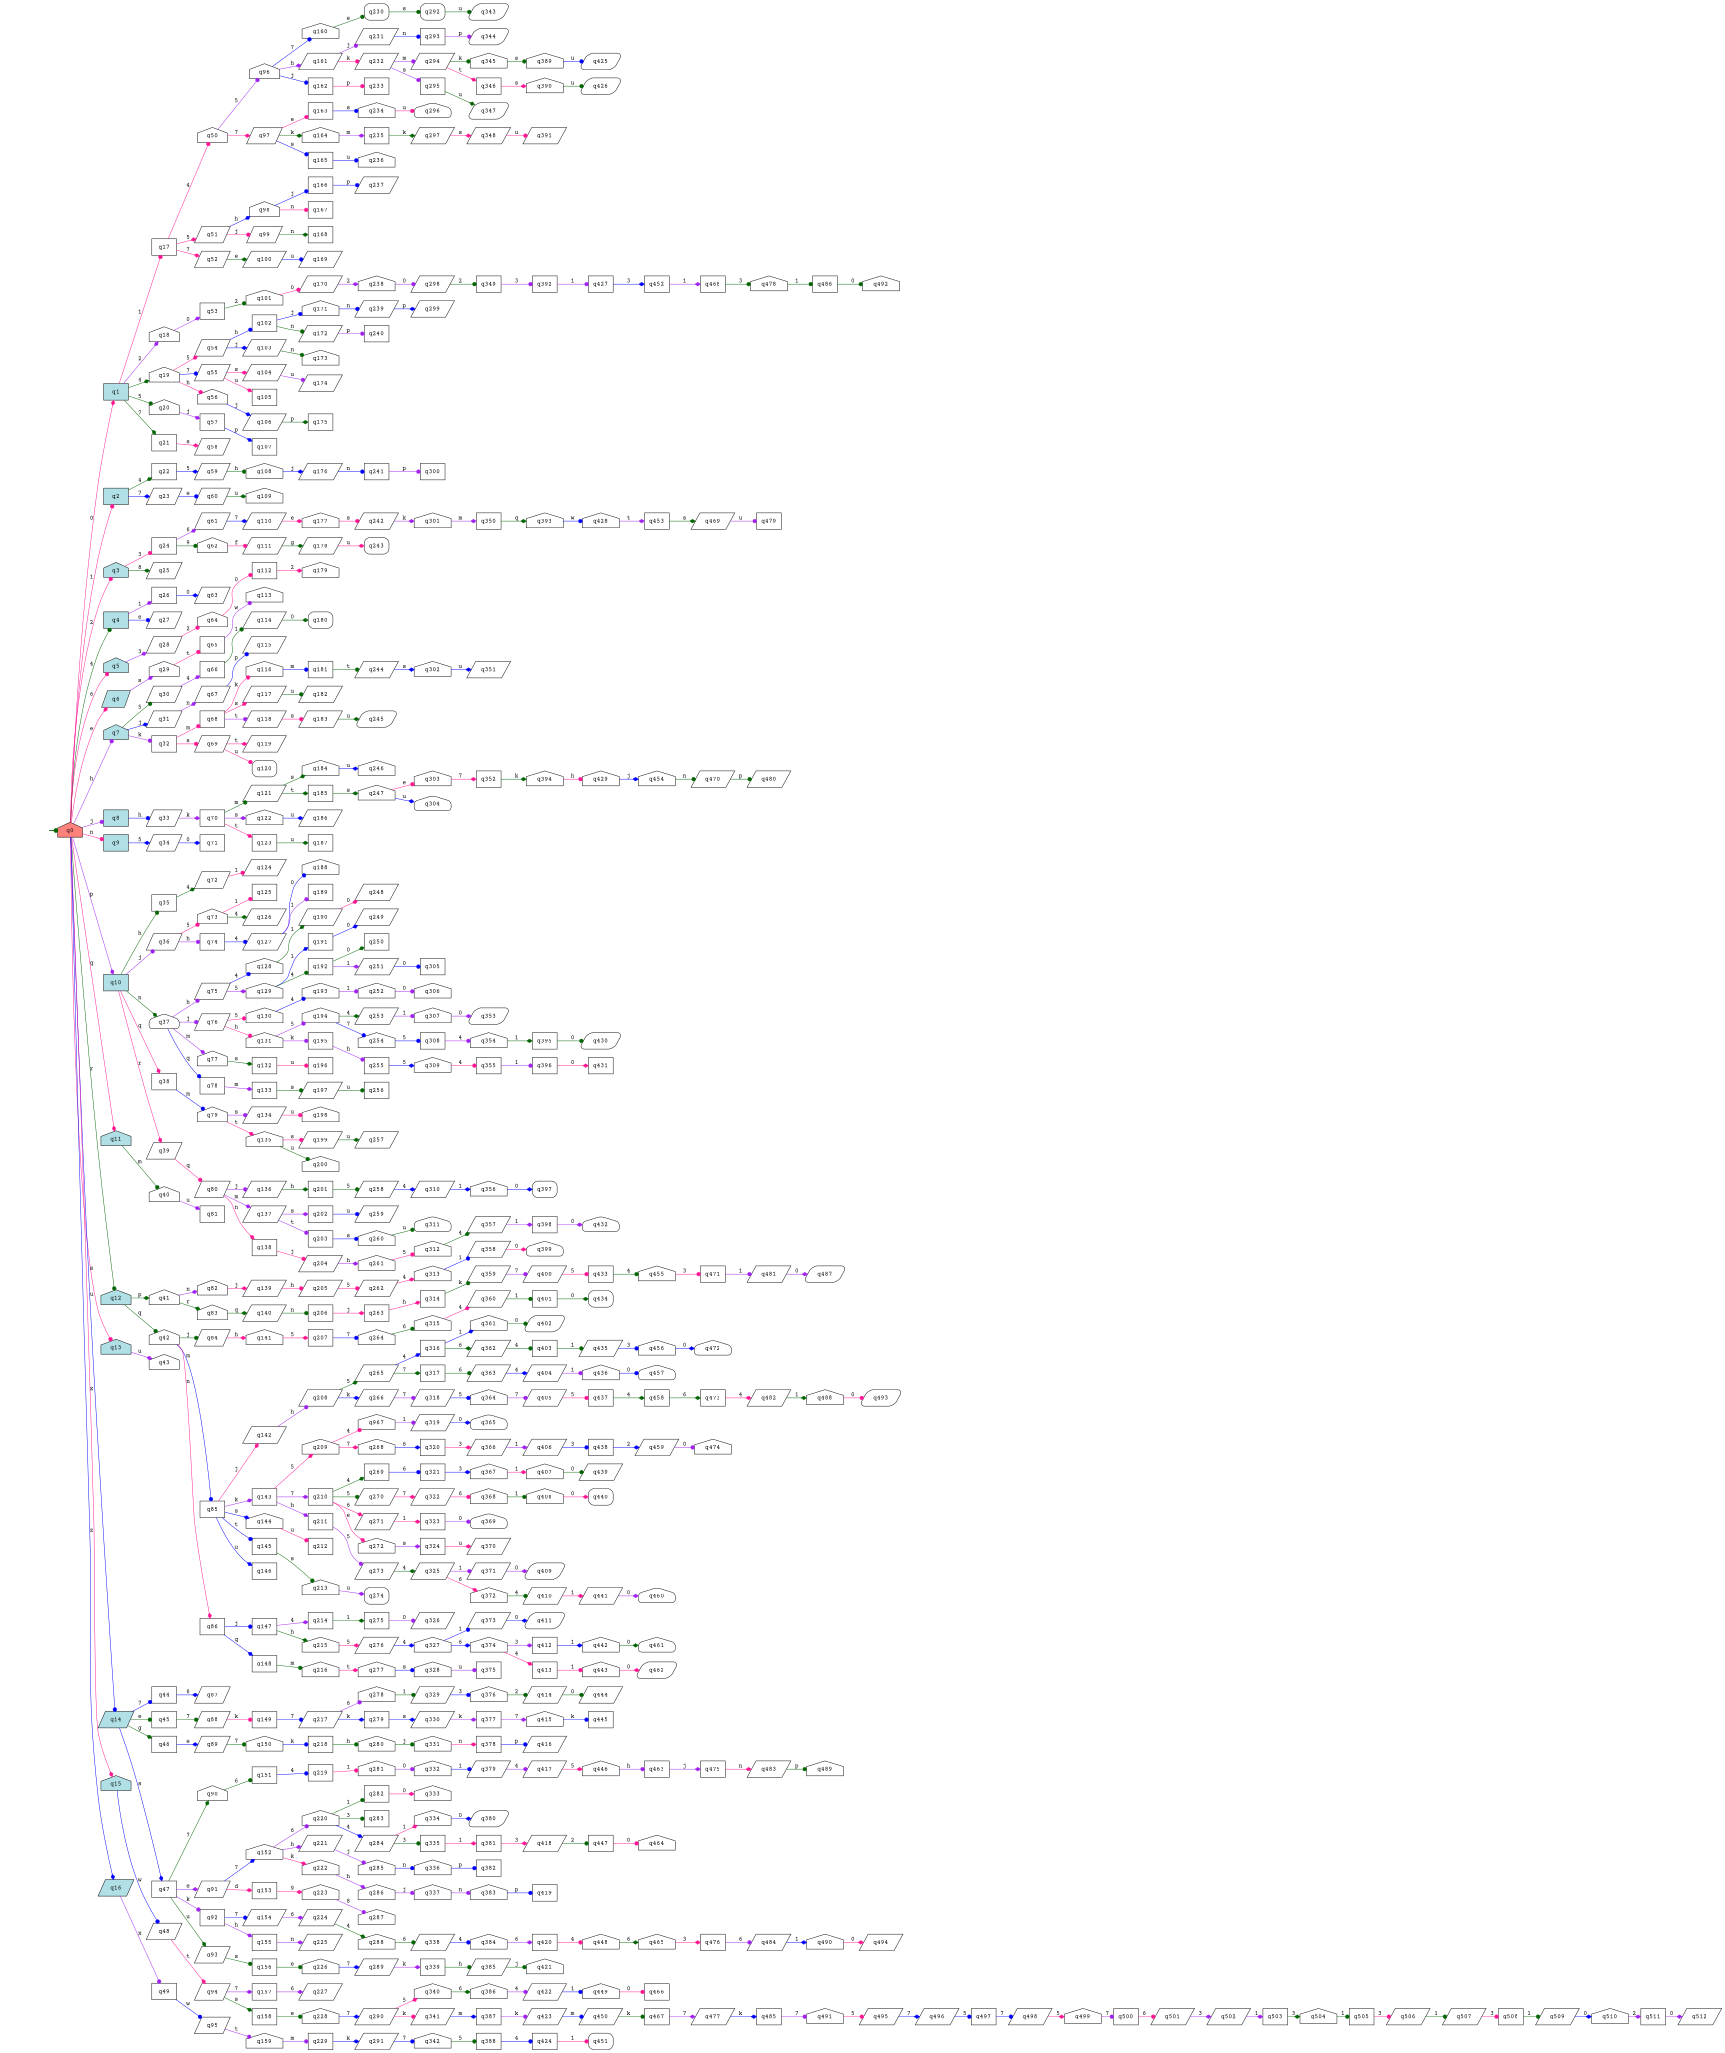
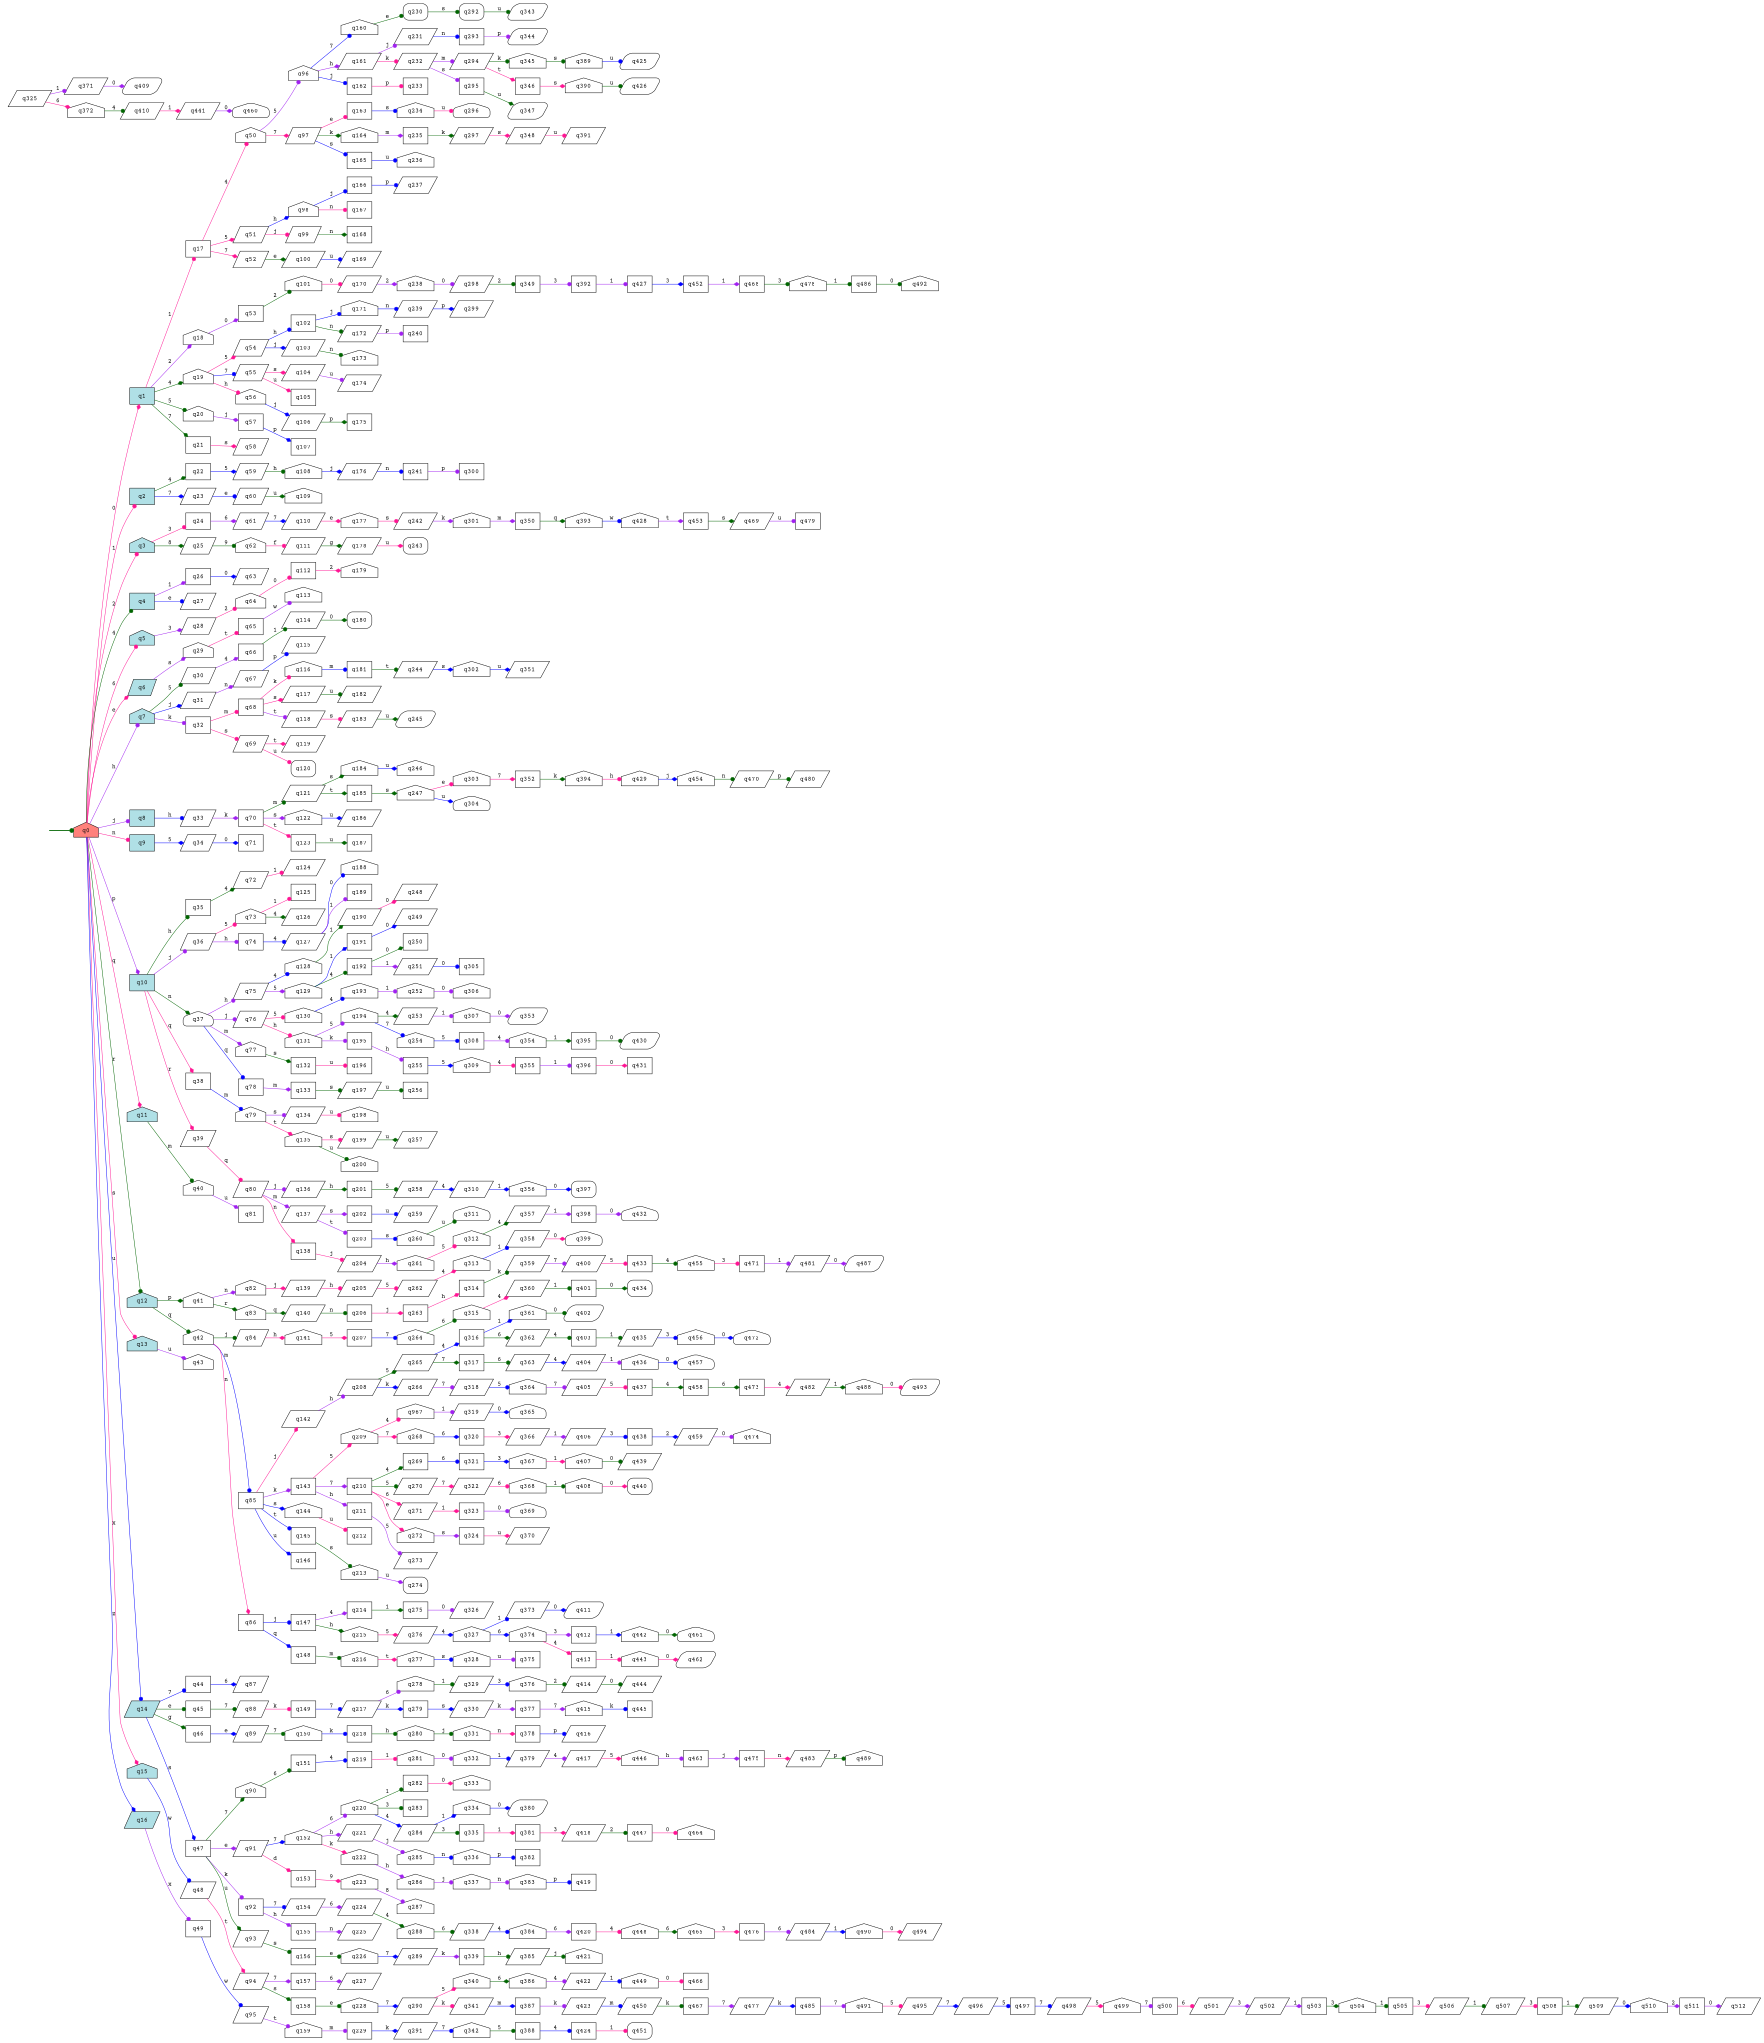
edge "q24" -> "q62": now "q25" -> "q62"
edge "q273" -> "q325": removed, label "4"
edge "q284" -> "q334": color deeppink -> blue
